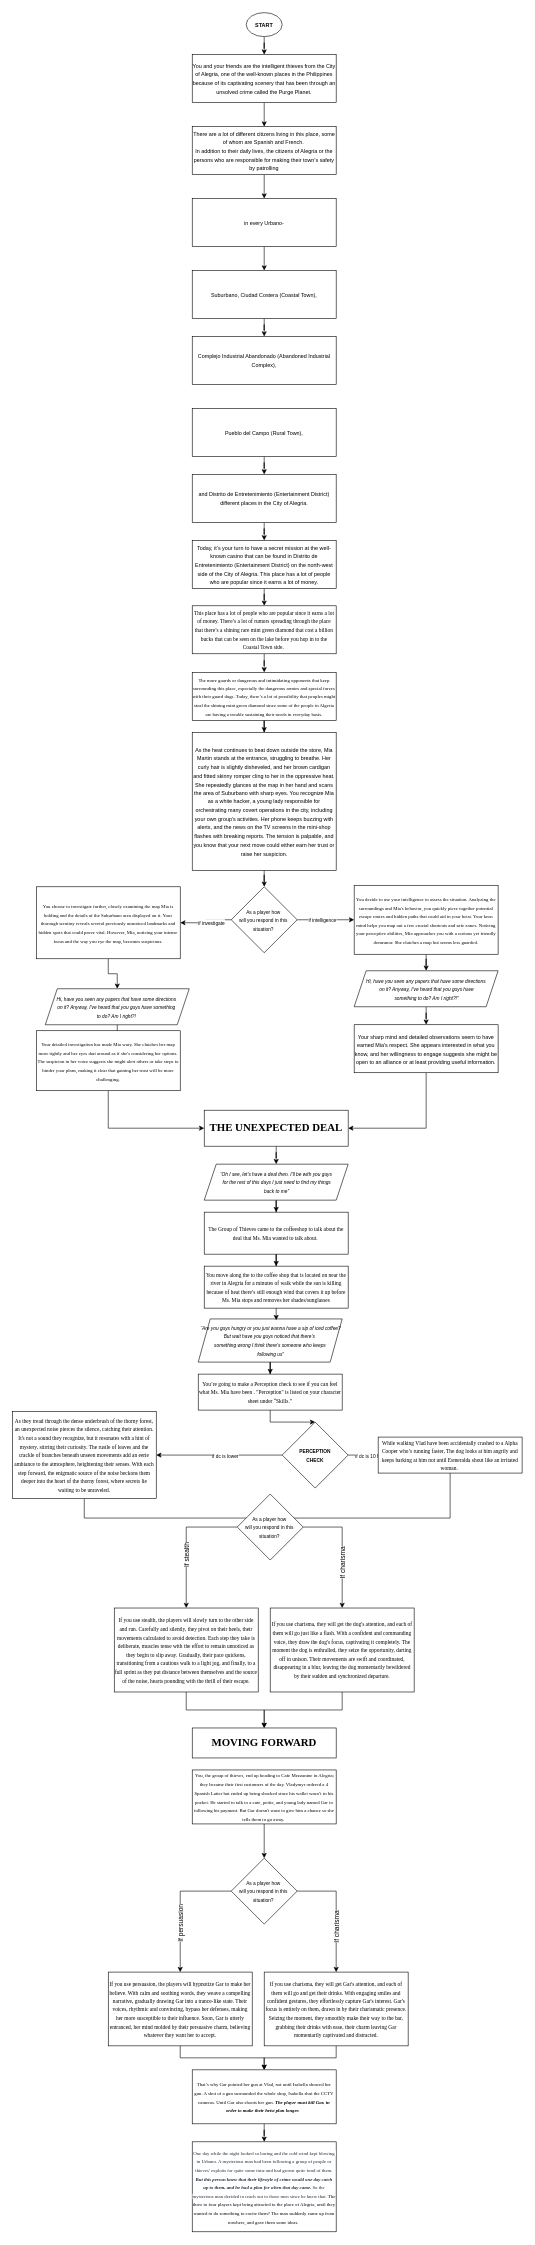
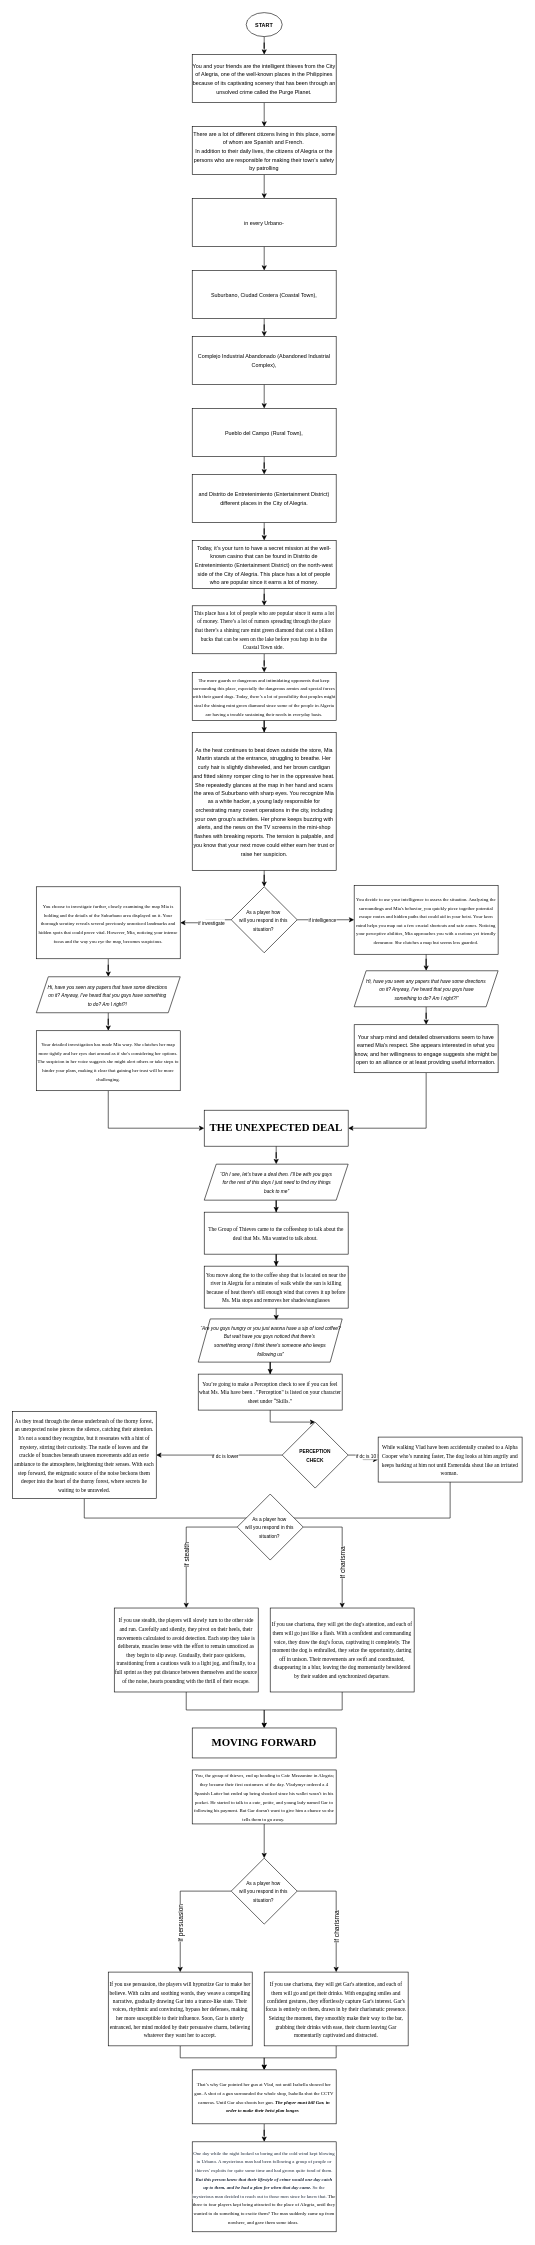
edge "Complejo Industrial Abandonado (Abandoned Industrial Complex)," -> "Pueblo del Campo (Rural Town),": added
node "Hi, have you seen any papers that have some directions on it? Anyway, I've heard that you guys have something to do? Am I right?!": moved (117, 1007) -> (108, 995)
node "While walking Vlad have been accidentally crashed to a Alpha Cooper who’s running faster, The dog looks at him angrily and keeps barking at him not until Esmeralda shout like an irritated woman.": size 144x36 -> 144x45
